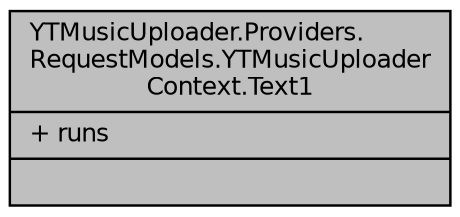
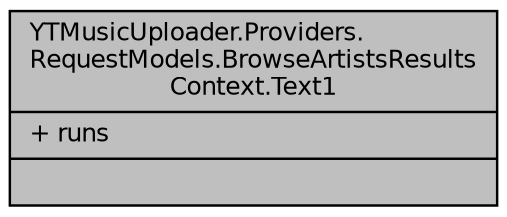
node "YTMusicUploader.Providers.": text "RequestModels.YTMusicUploader" -> "RequestModels.BrowseArtistsResults"
